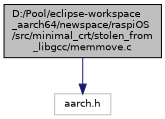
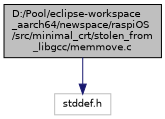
node "aarch.h": label "aarch.h" -> "stddef.h"
